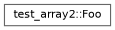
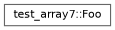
node "test_array2::Foo": label "test_array2::Foo" -> "test_array7::Foo"
